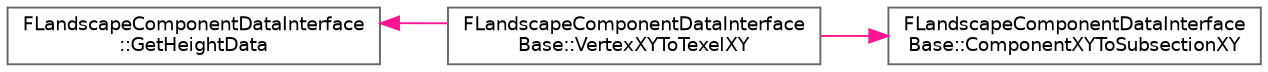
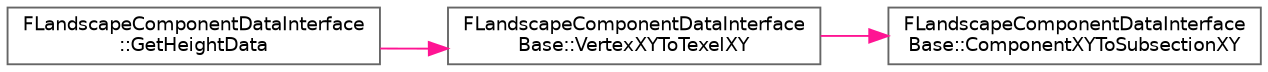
edge "FLandscapeComponentDataInterface Base::VertexXYToTexelXY" -> "FLandscapeComponentDataInterface ::GetHeightData": reversed
